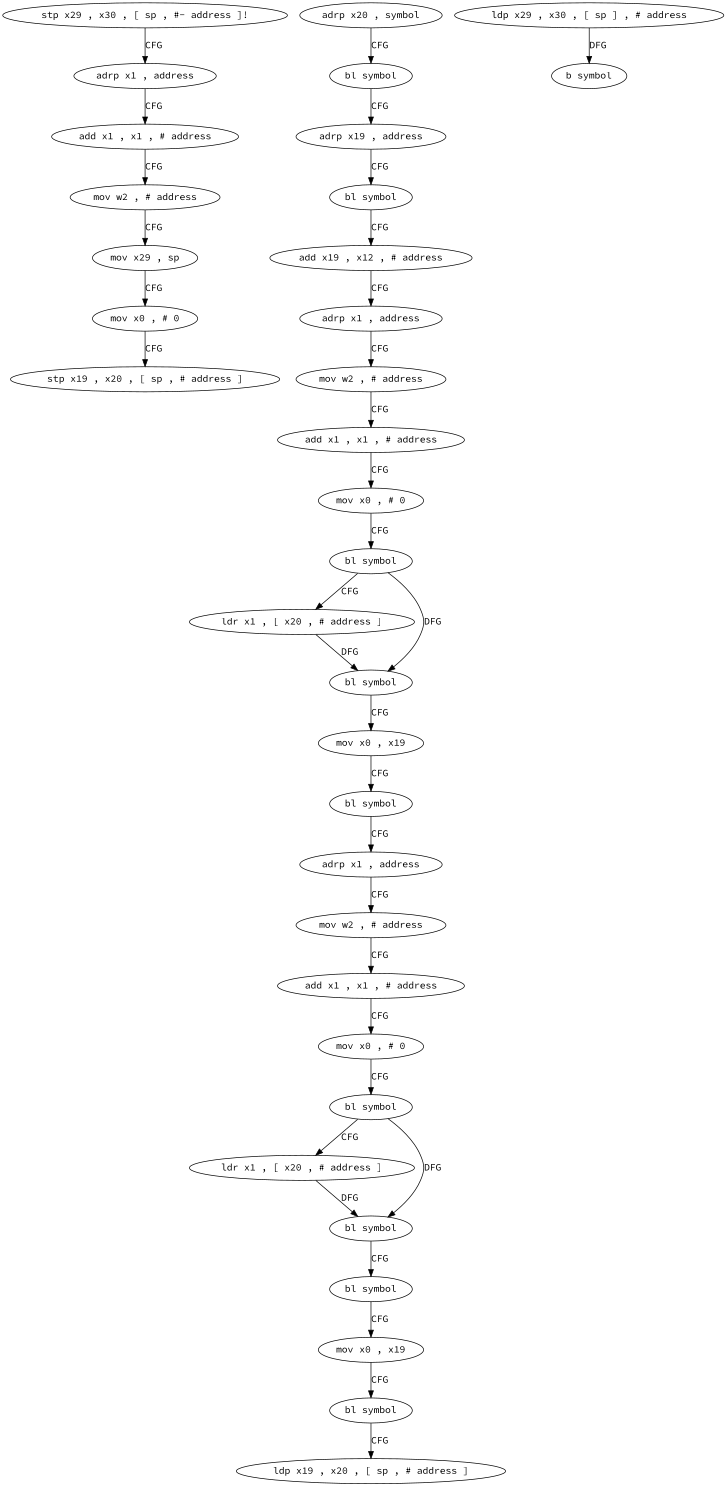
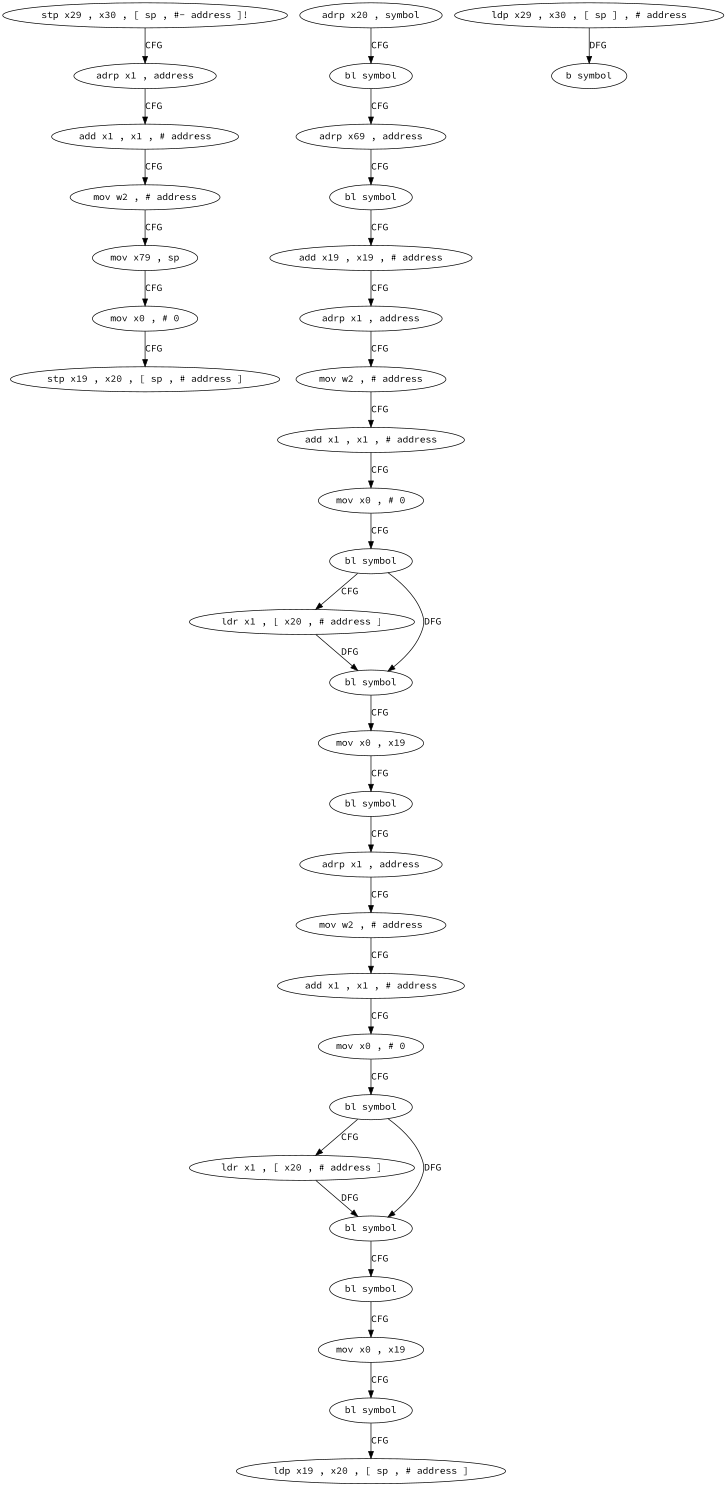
node "adrp x19 , address": label "adrp x19 , address" -> "adrp x69 , address"
node "mov x29 , sp": label "mov x29 , sp" -> "mov x79 , sp"
node "add x19 , x12 , # address": label "add x19 , x12 , # address" -> "add x19 , x19 , # address"
